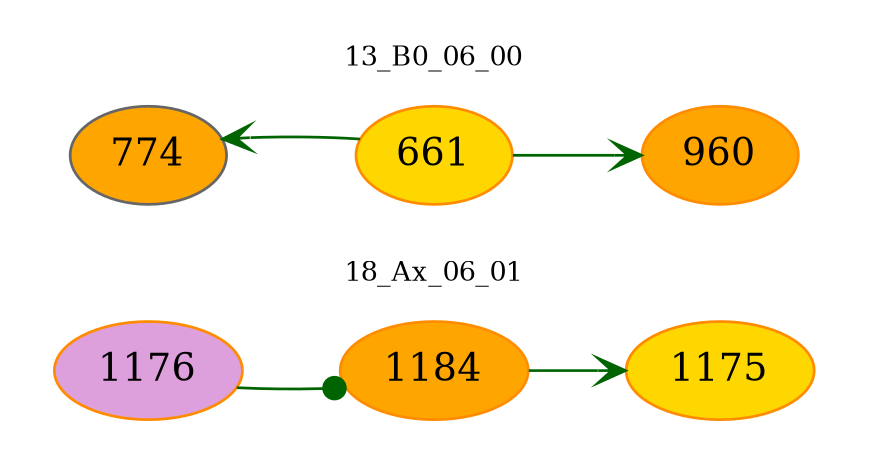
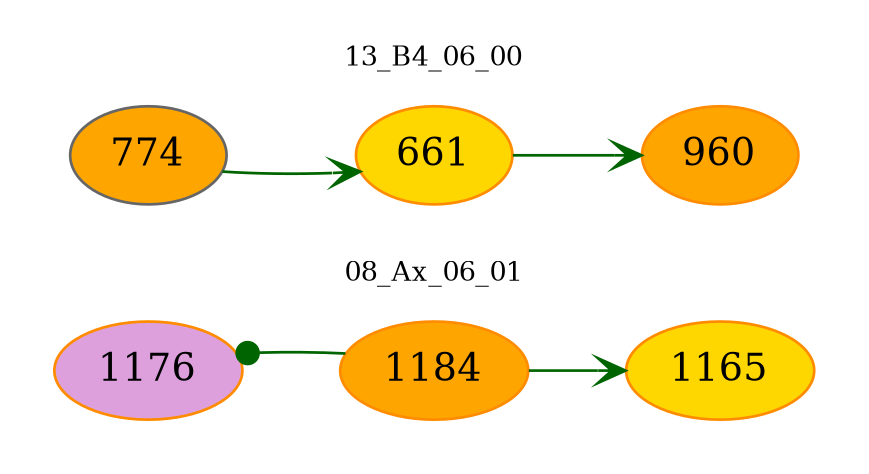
cluster "13_B0_06_00": label "13_B0_06_00" -> "13_B4_06_00"
edge "661" -> "774": reversed
cluster "18_Ax_06_01": label "18_Ax_06_01" -> "08_Ax_06_01"
node "1175": label "1175" -> "1165"
edge "1176" -> "1184": reversed
